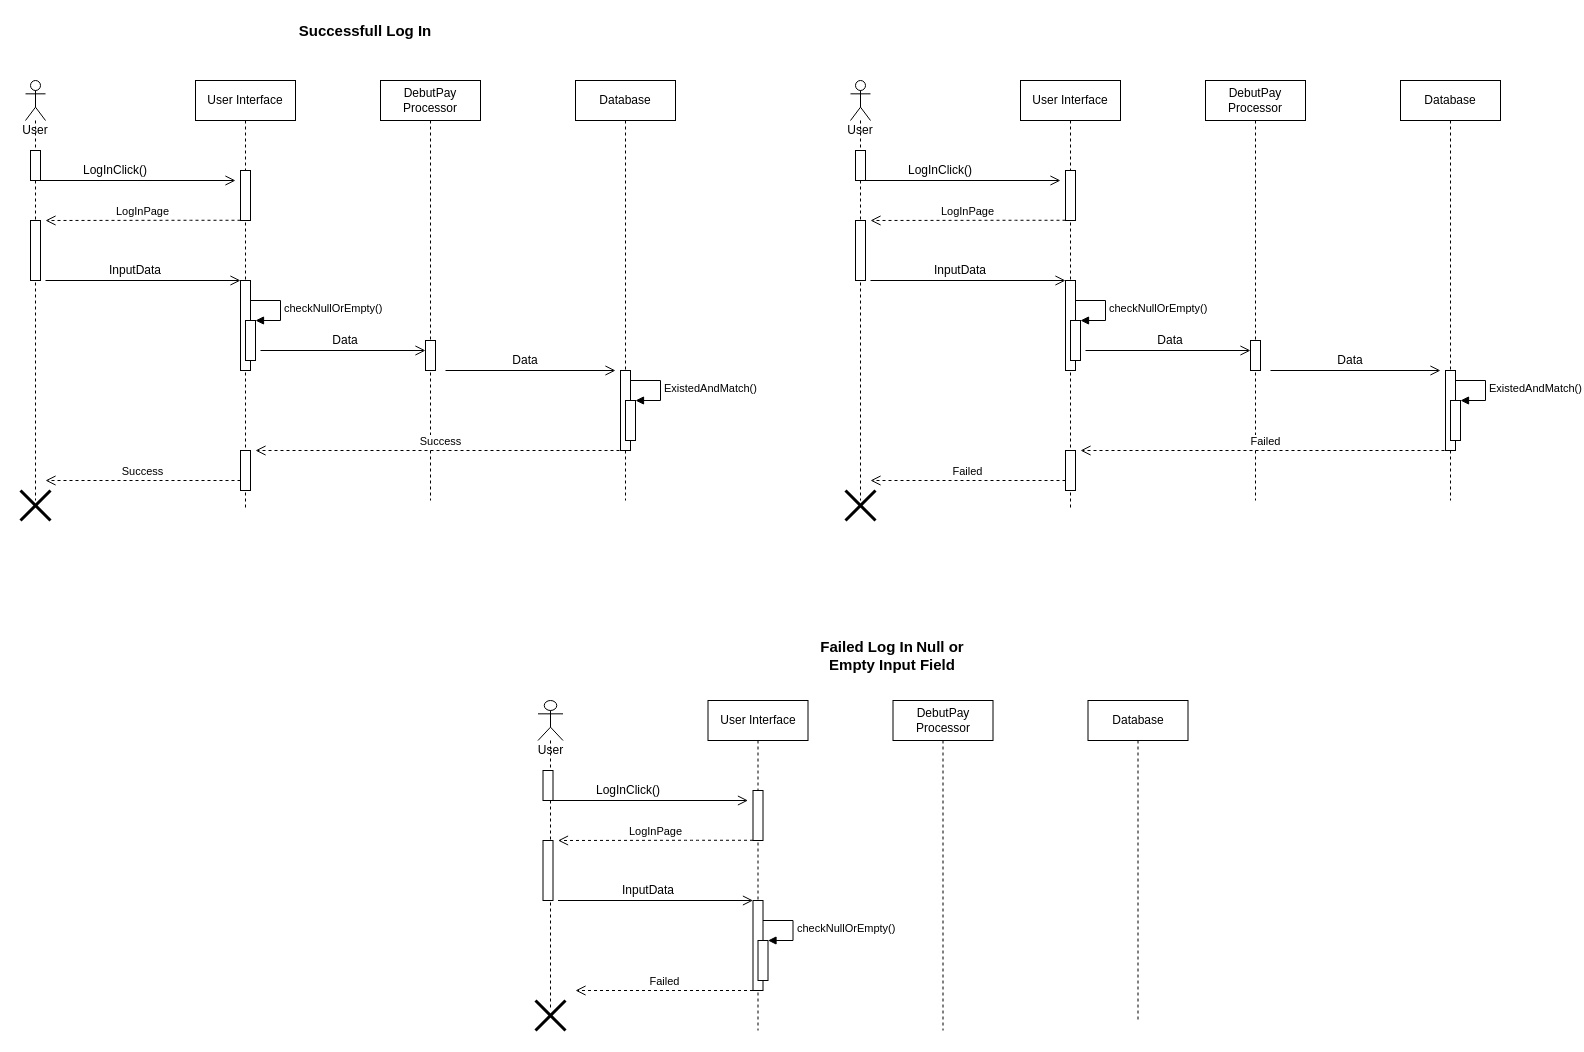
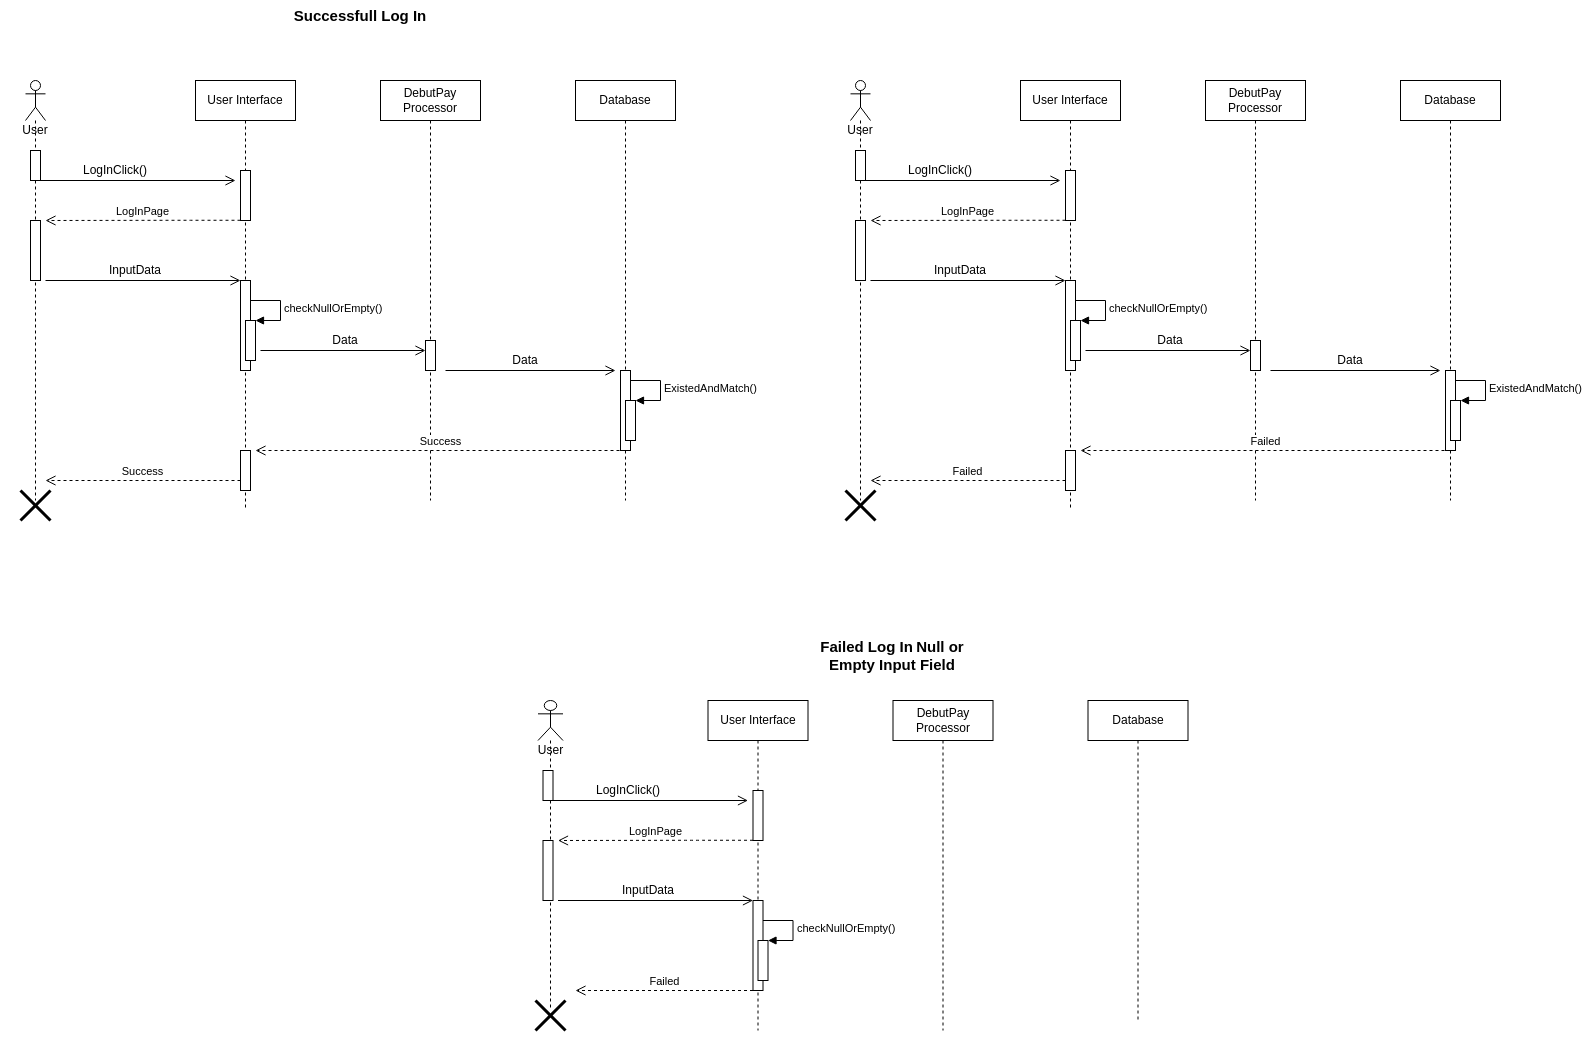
node "Successfull Log In": moved (366, 31) -> (361, 16)
